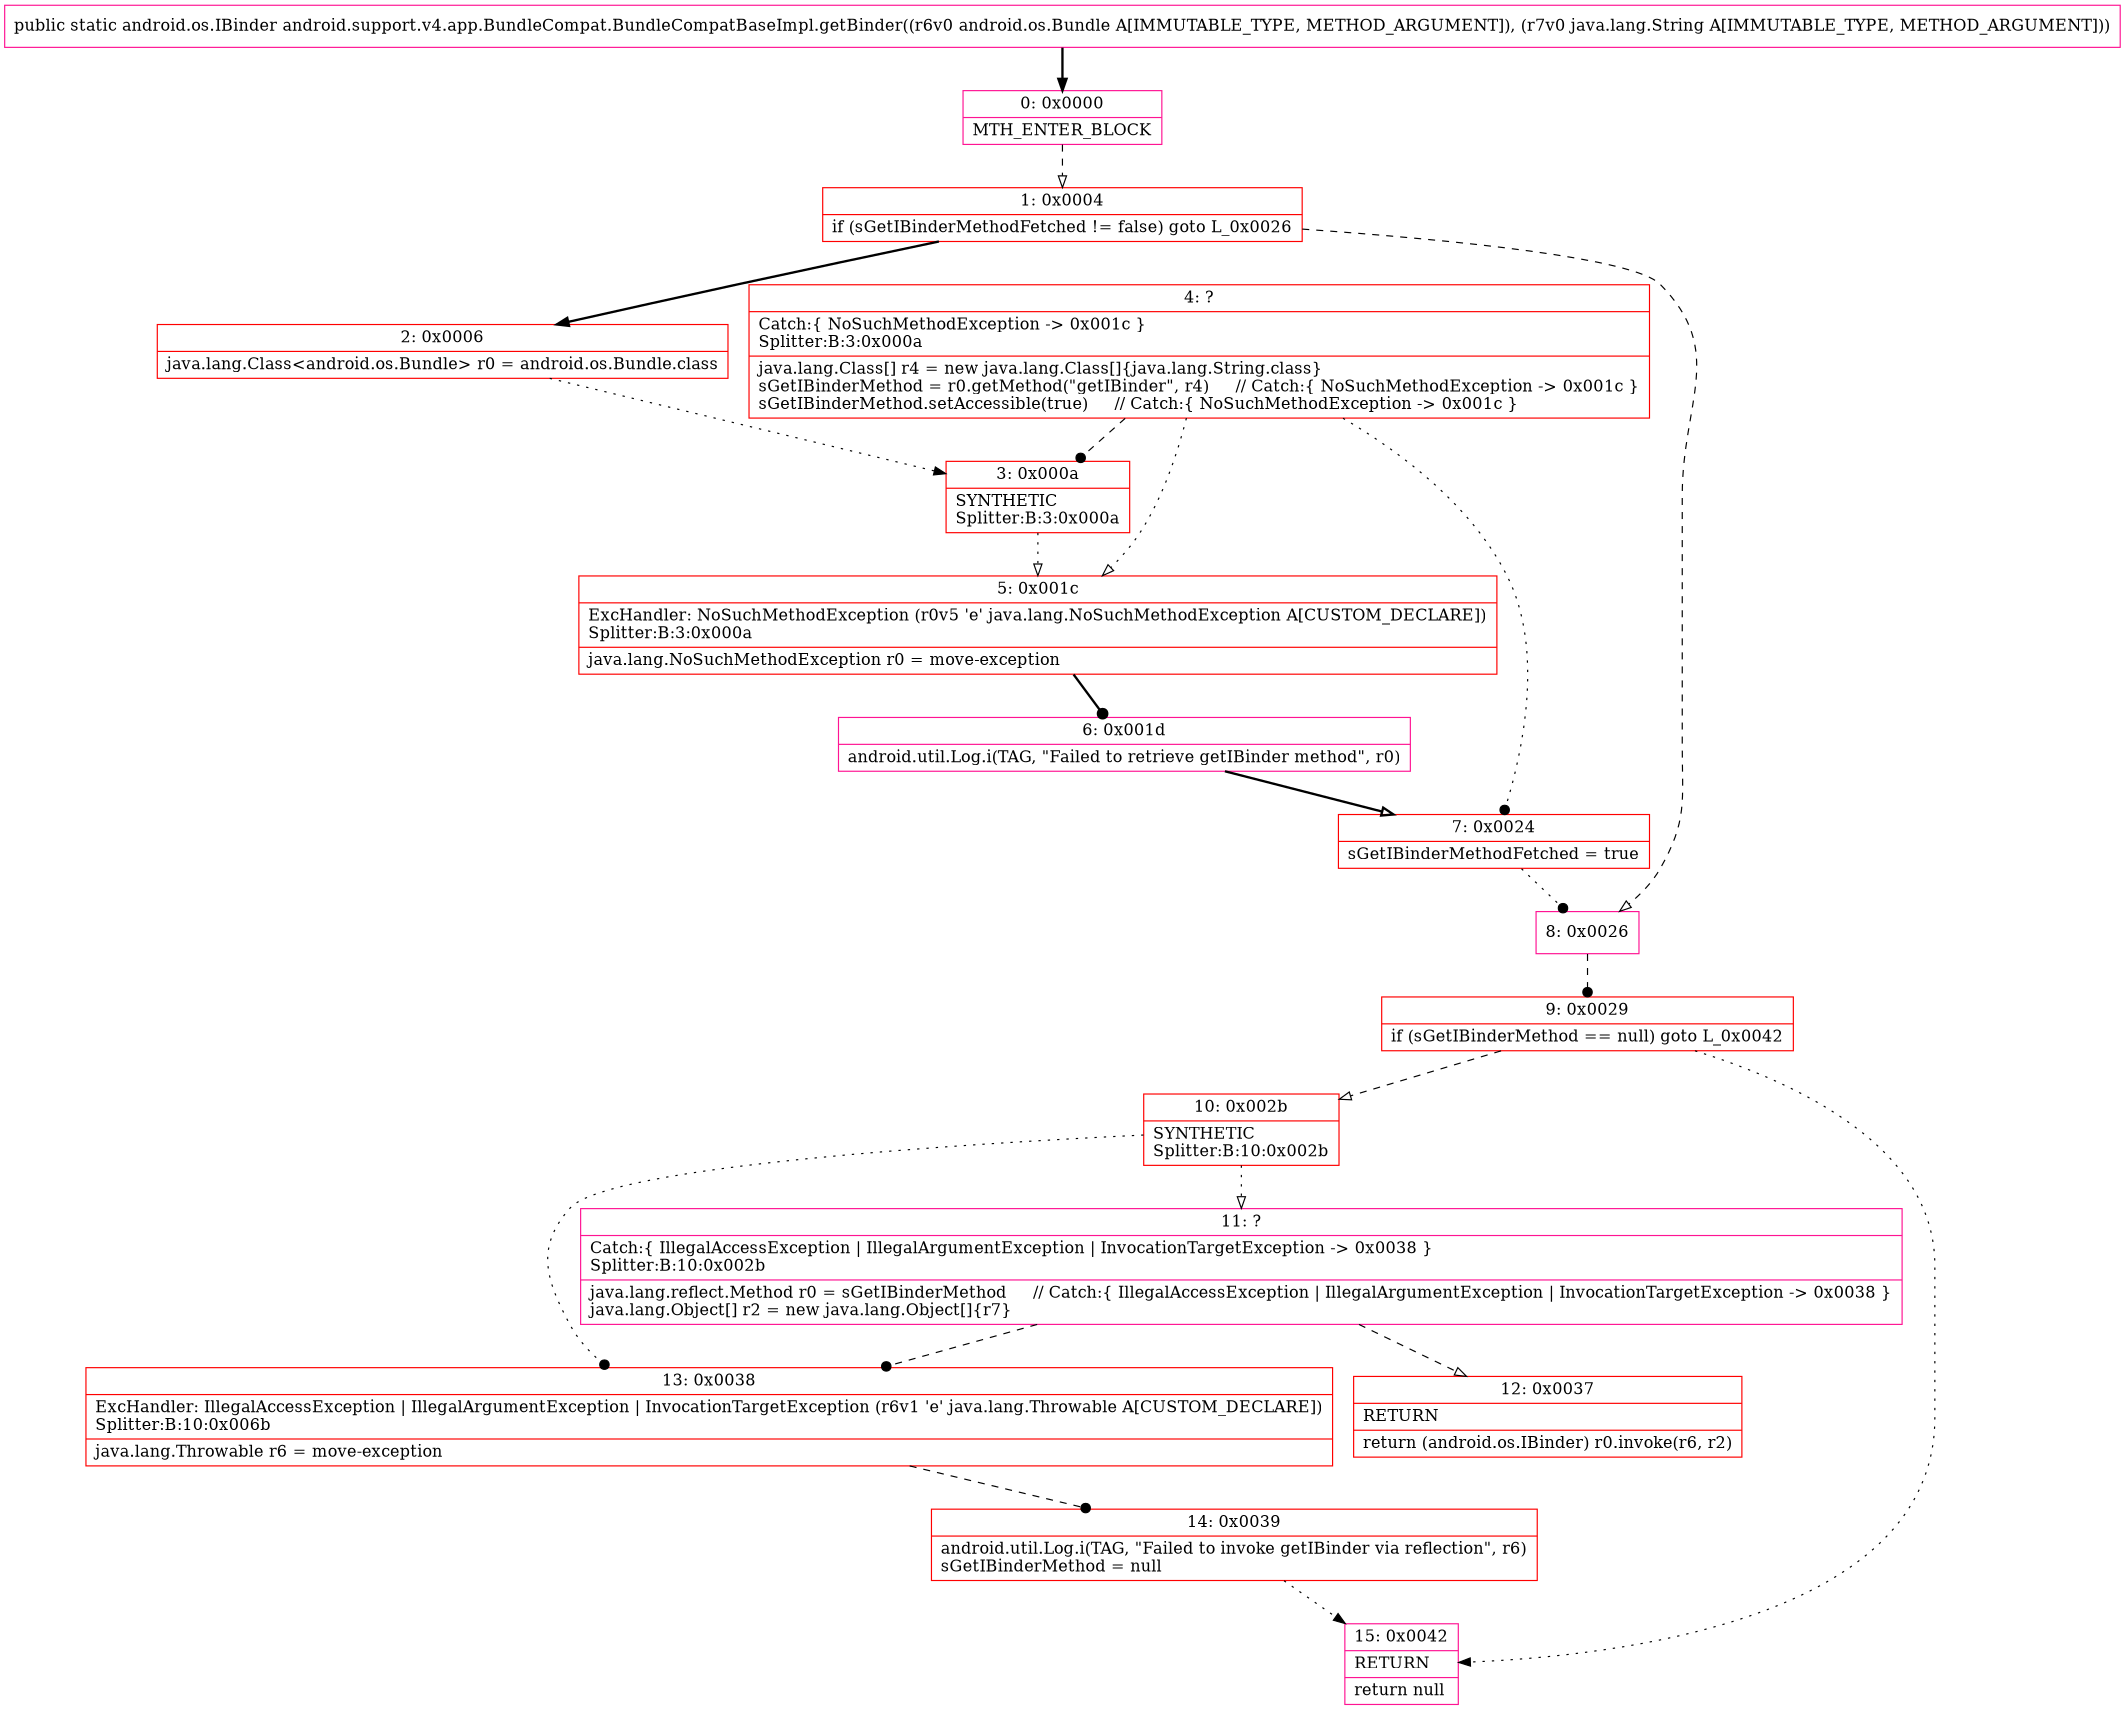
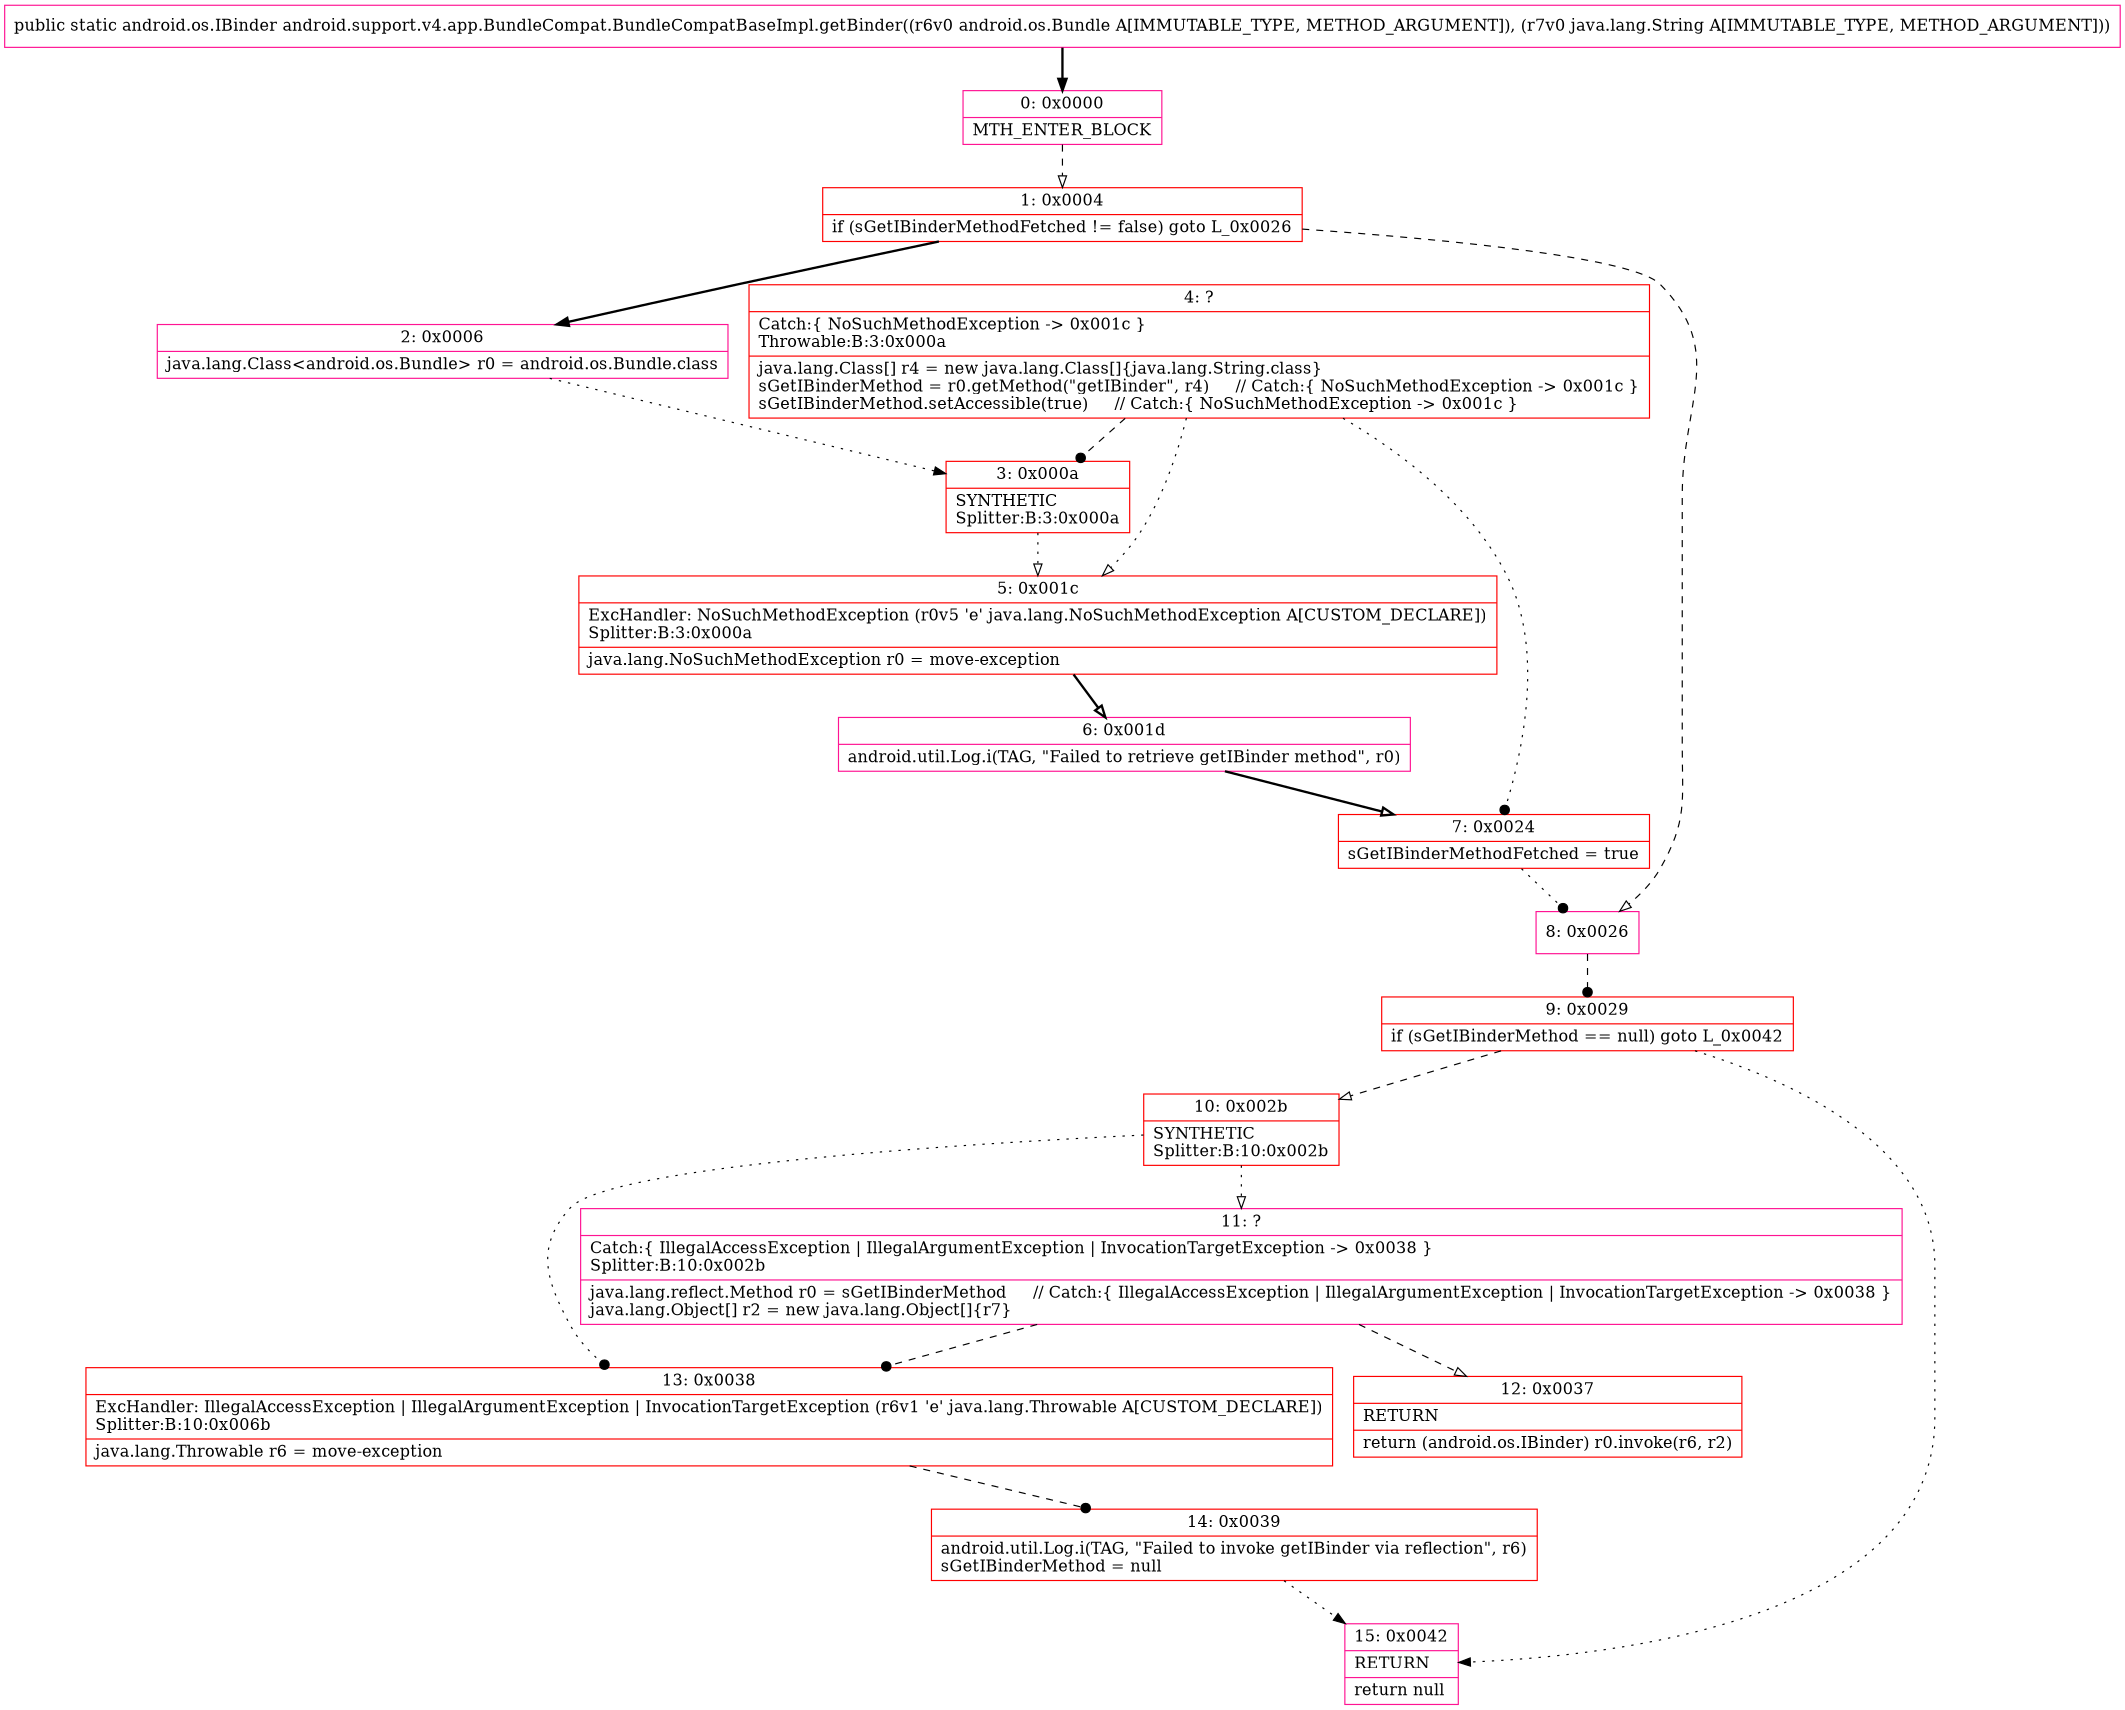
node "4: ?": text "Splitter:B:3:0x000a" -> "Throwable:B:3:0x000a"
node "2: 0x0006": color red -> deeppink
edge "5: 0x001c" -> "6: 0x001d": arrowhead dot -> onormal
